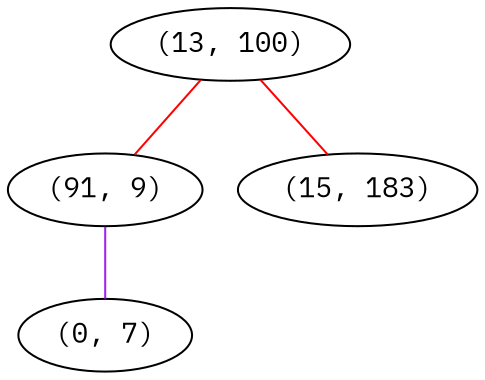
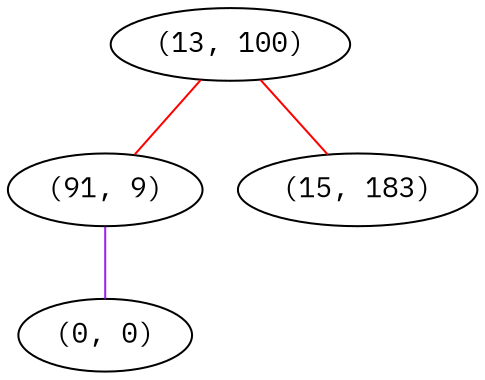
node "(0, 7)": label "(0, 7)" -> "(0, 0)"
